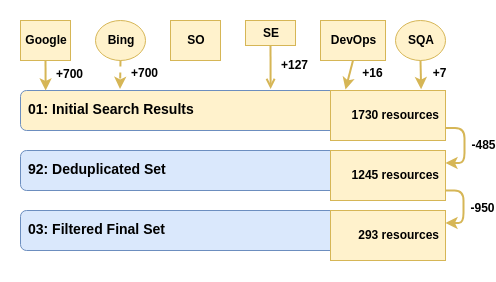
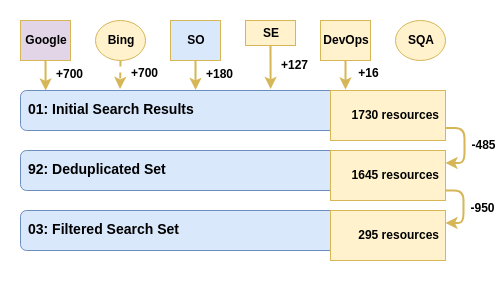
node "Google": fillcolor #fff2cc -> #e1d5e7
node "SO": fillcolor #fff2cc -> #dae8fc
node "DevOps": size 65x40 -> 50x40
edge "SO" -> "01: Initial Search Results": added, label "+180"
edge "SQA" -> "1730 resources": removed, label "+7"
edge "SE" -> "01: Initial Search Results": arrowhead open -> classic
node "01: Initial Search Results": fillcolor #fff2cc -> #dae8fc
node "1245 resources": label "1245 resources" -> "1645 resources"
node "03: Filtered Final Set": label "03: Filtered Final Set" -> "03: Filtered Search Set"
node "293 resources": label "293 resources" -> "295 resources"
